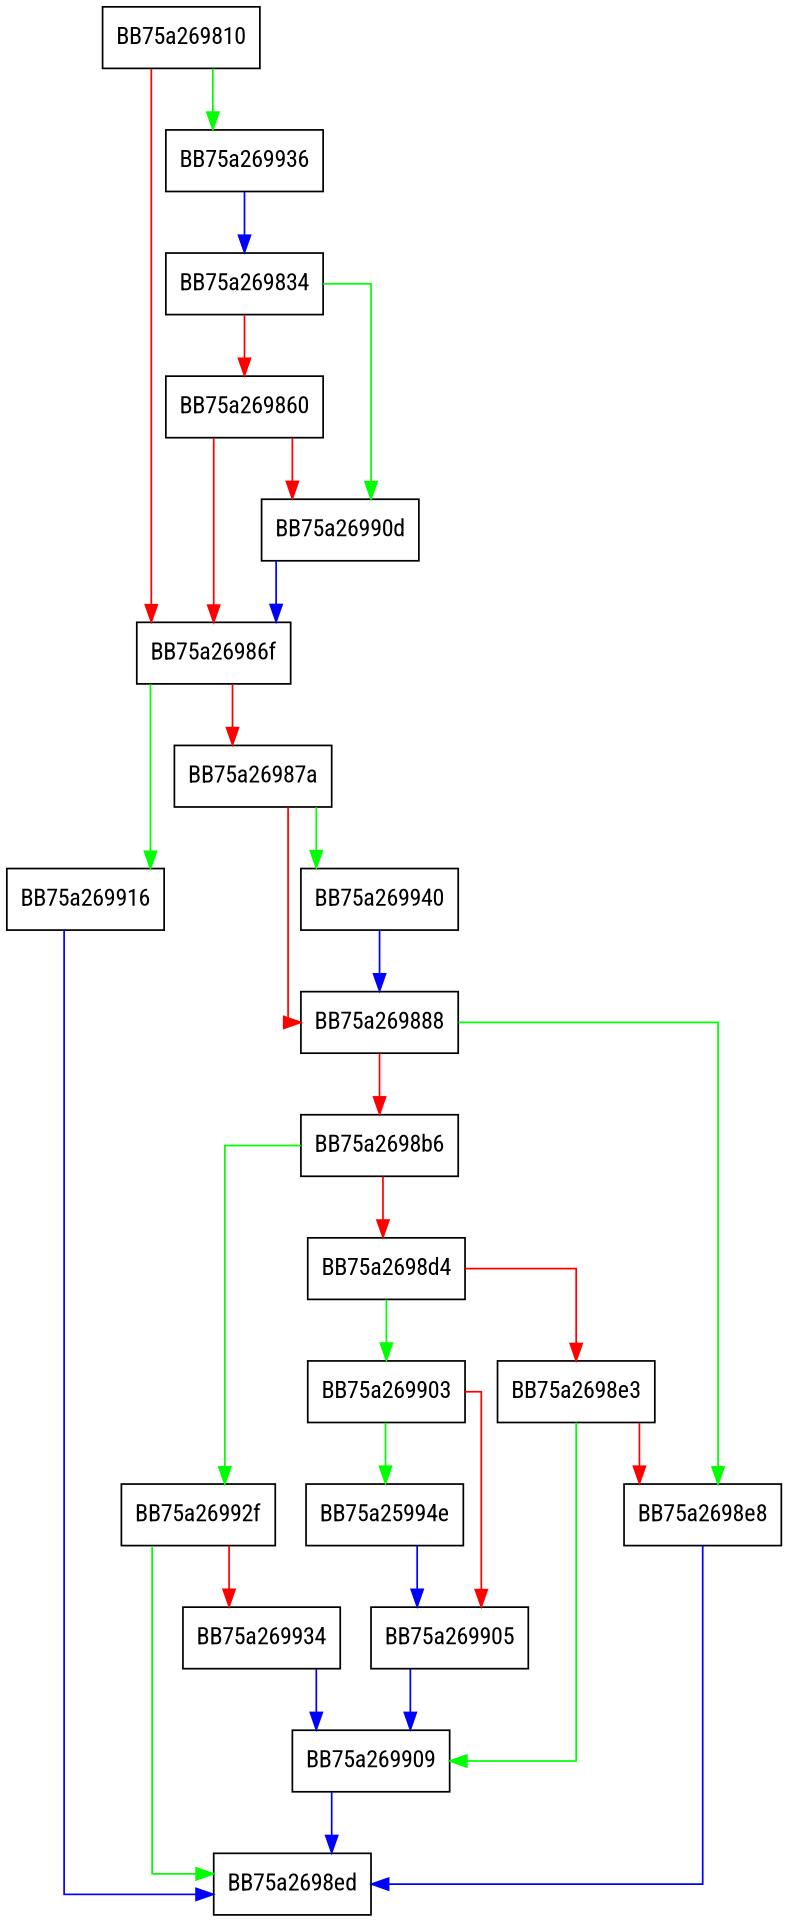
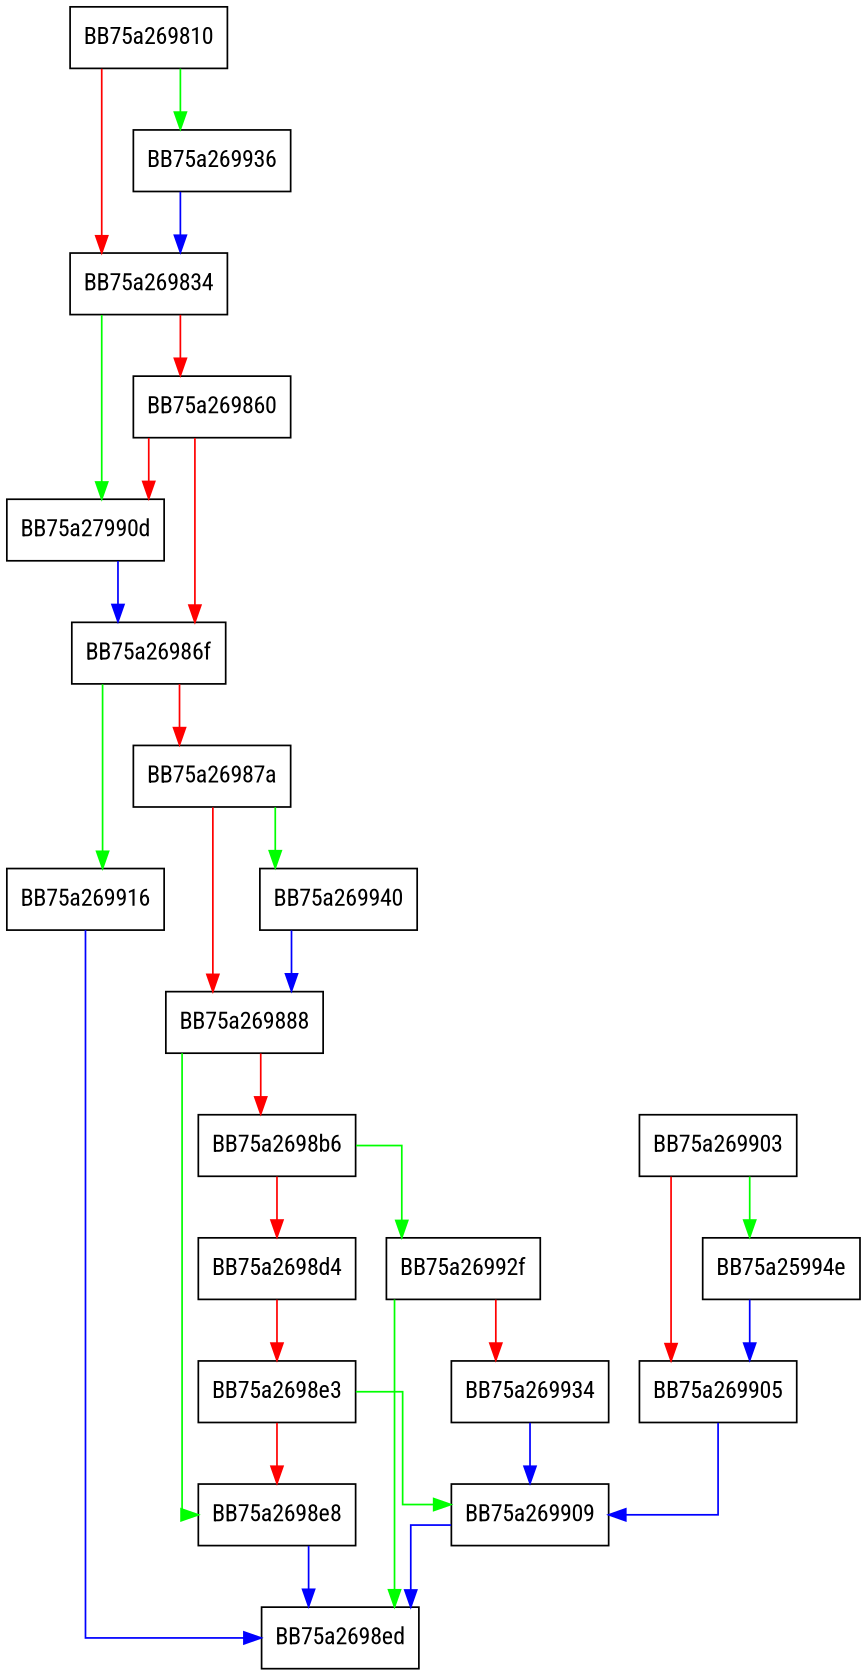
edge "BB75a269810" -> "BB75a26986f": now "BB75a269810" -> "BB75a269834"
node "BB75a26990d": label "BB75a26990d" -> "BB75a27990d"
edge "BB75a2698d4" -> "BB75a269903": removed
